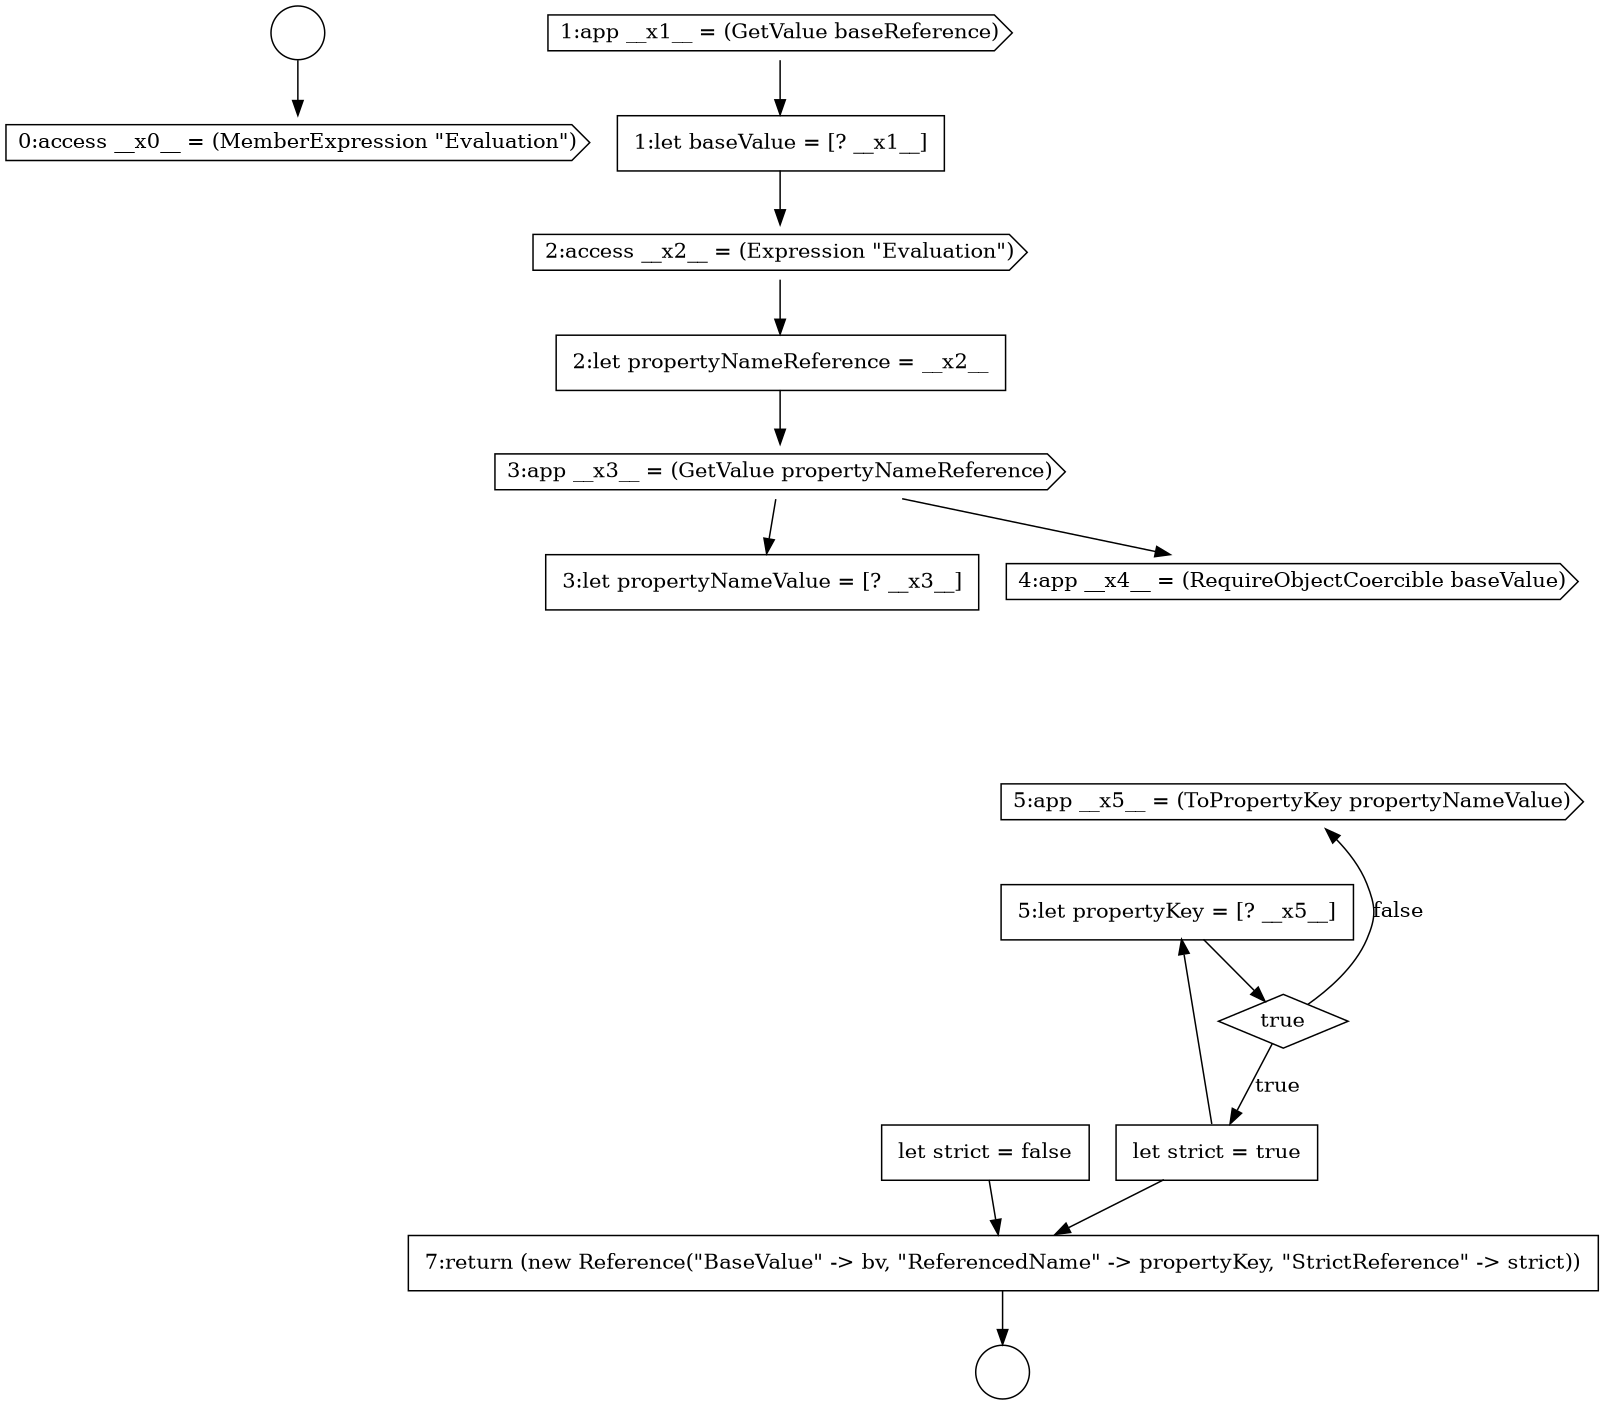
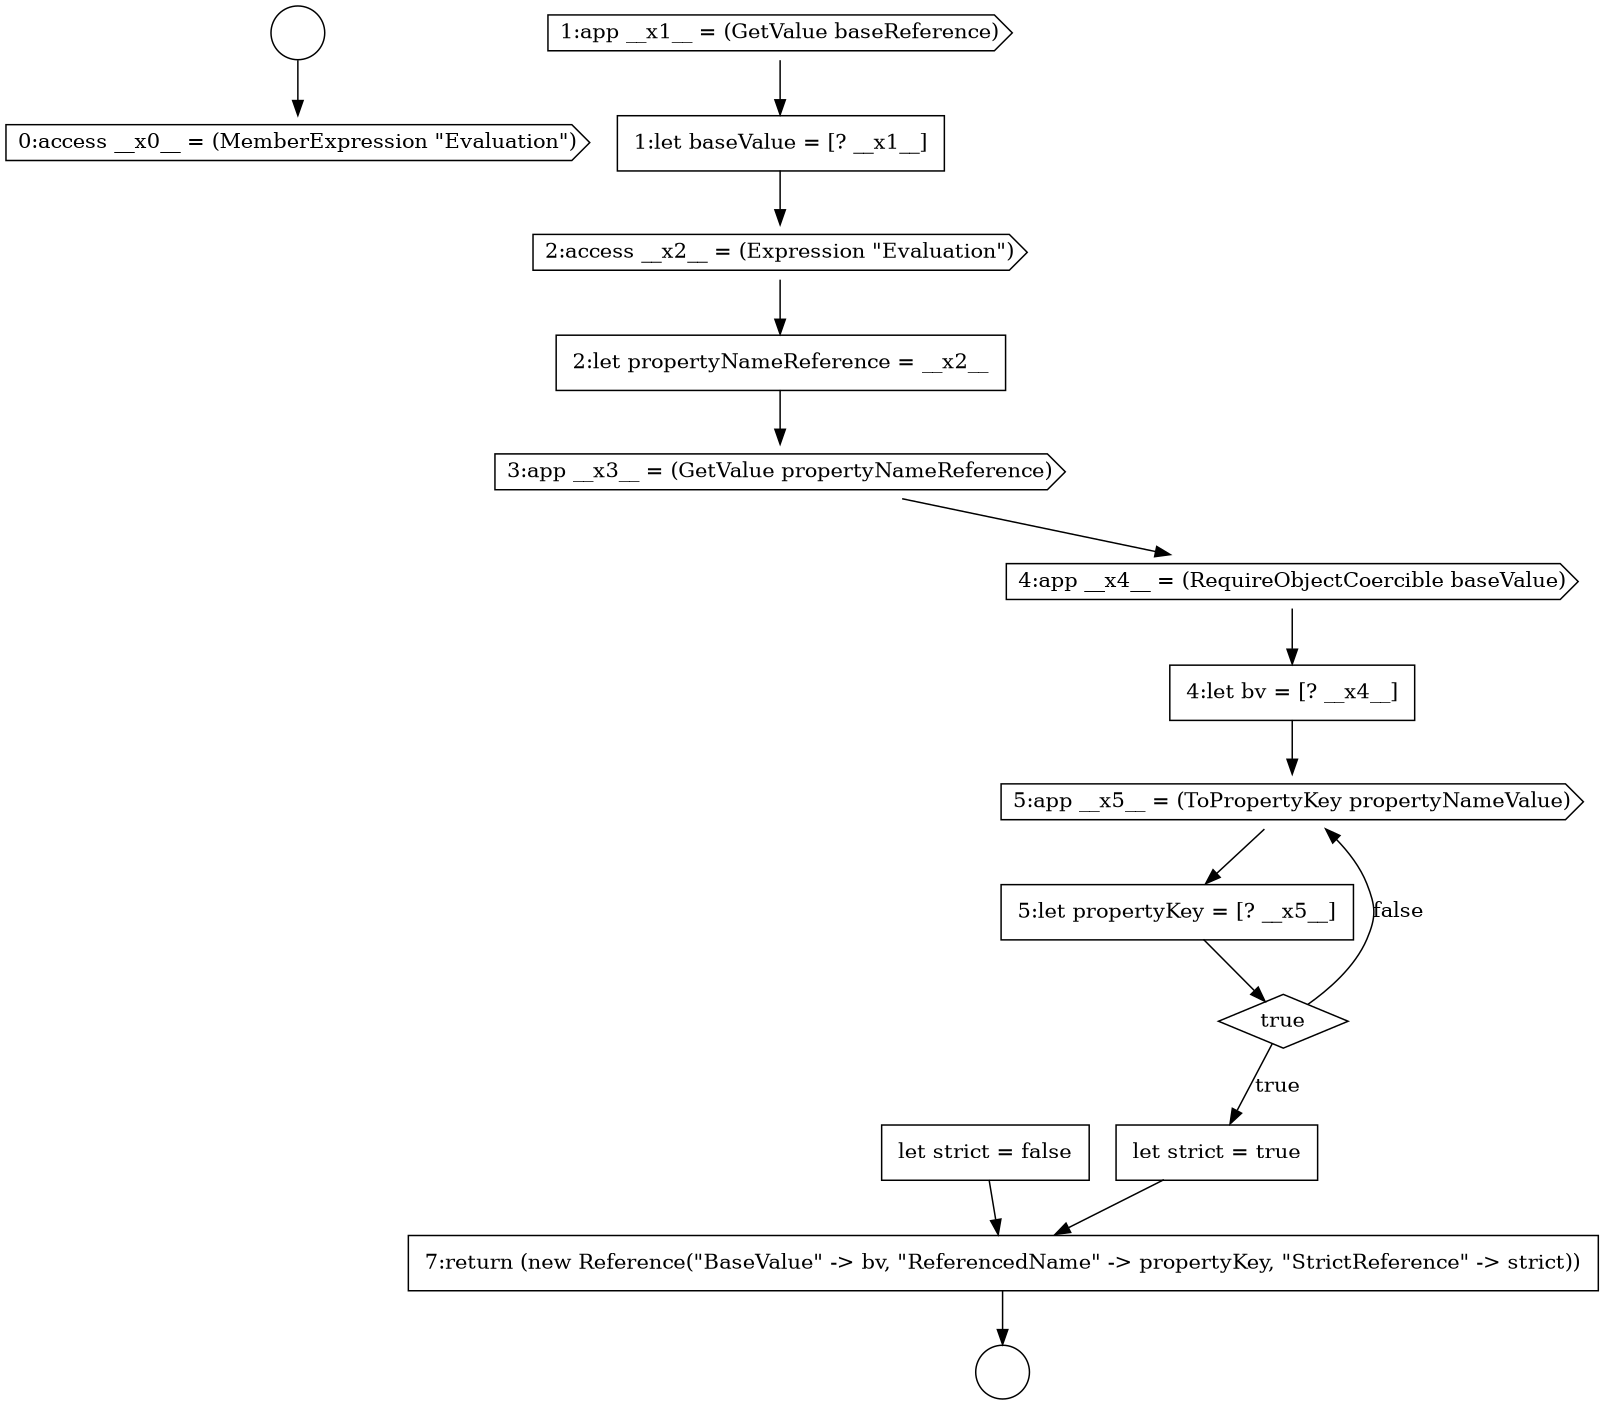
node "3:let propertyNameValue = [? __x3__]": removed
node "4:let bv = [? __x4__]": added
edge "let strict = true" -> "5:let propertyKey = [? __x5__]": now "5:app __x5__ = (ToPropertyKey propertyNameValue)" -> "5:let propertyKey = [? __x5__]"
